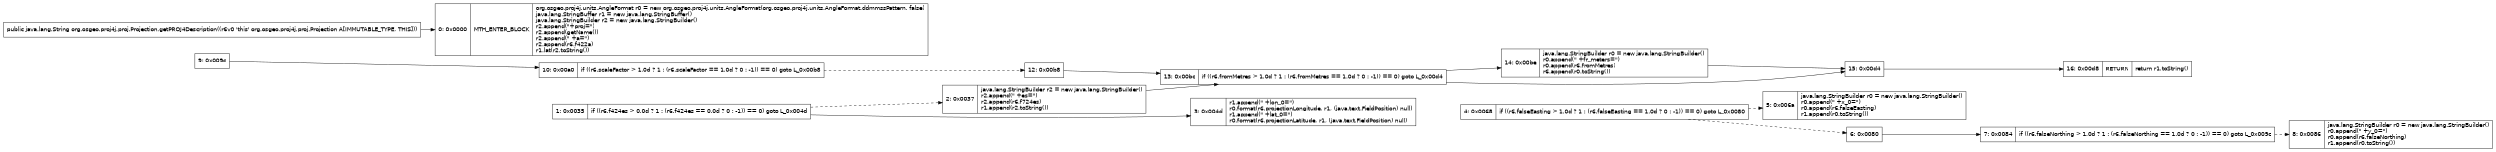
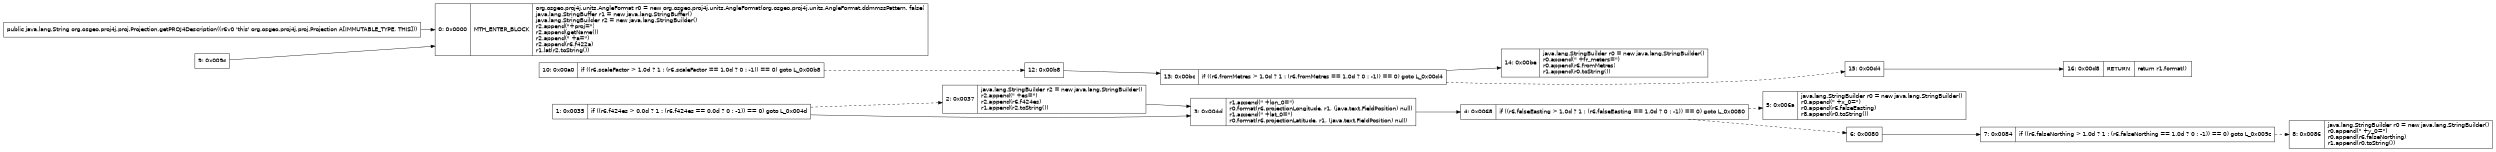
edge "9: 0x009c" -> "10: 0x00a0": now "9: 0x009c" -> "0: 0x0000"
edge "14: 0x00be" -> "15: 0x00d4": removed
node "16: 0x00d8": text "return r1.toString()" -> "return r1.format()"
node "14: 0x00be": text "r6.append(r0.toString())" -> "r1.append(r0.toString())"
edge "13: 0x00bc" -> "15: 0x00d4": style solid -> dashed
edge "2: 0x0037" -> "13: 0x00bc": now "2: 0x0037" -> "3: 0x004d"
node "2: 0x0037": text "r2.append(r6.f724es)" -> "r2.append(r6.f424es)"
edge "3: 0x004d" -> "4: 0x0068": added
node "5: 0x006a": text "r1.append(r0.toString())" -> "r8.append(r0.toString())"
